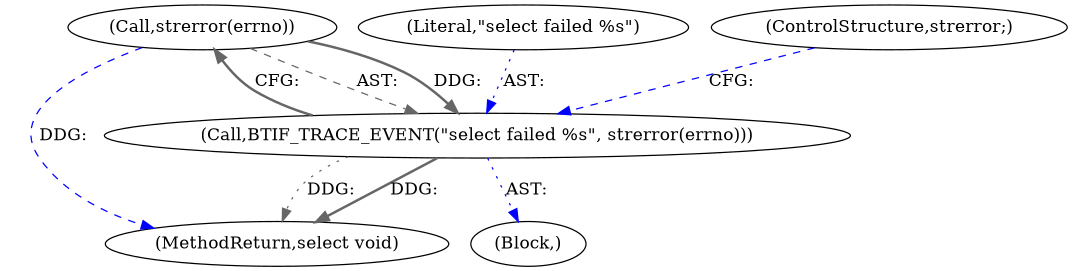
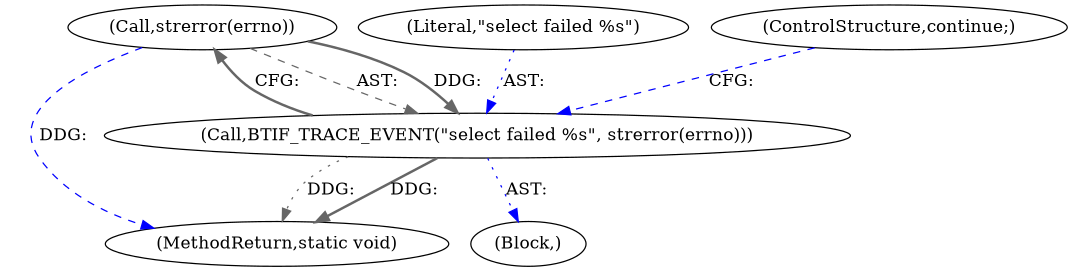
node "(ControlStructure,strerror;)": label "(ControlStructure,strerror;)" -> "(ControlStructure,continue;)"
node "(MethodReturn,select void)": label "(MethodReturn,select void)" -> "(MethodReturn,static void)"
